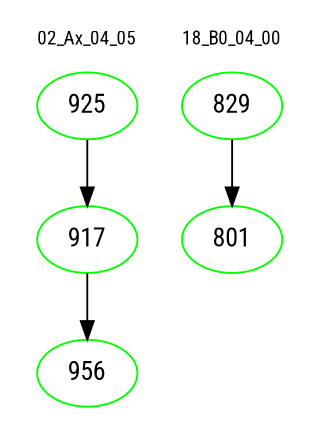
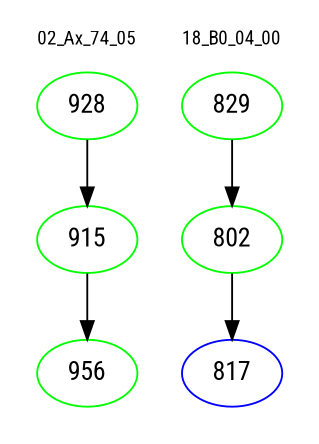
cluster "02_Ax_04_05": label "02_Ax_04_05" -> "02_Ax_74_05"
node "925": label "925" -> "928"
node "917": label "917" -> "915"
node "801": label "801" -> "802"
node "817": added
